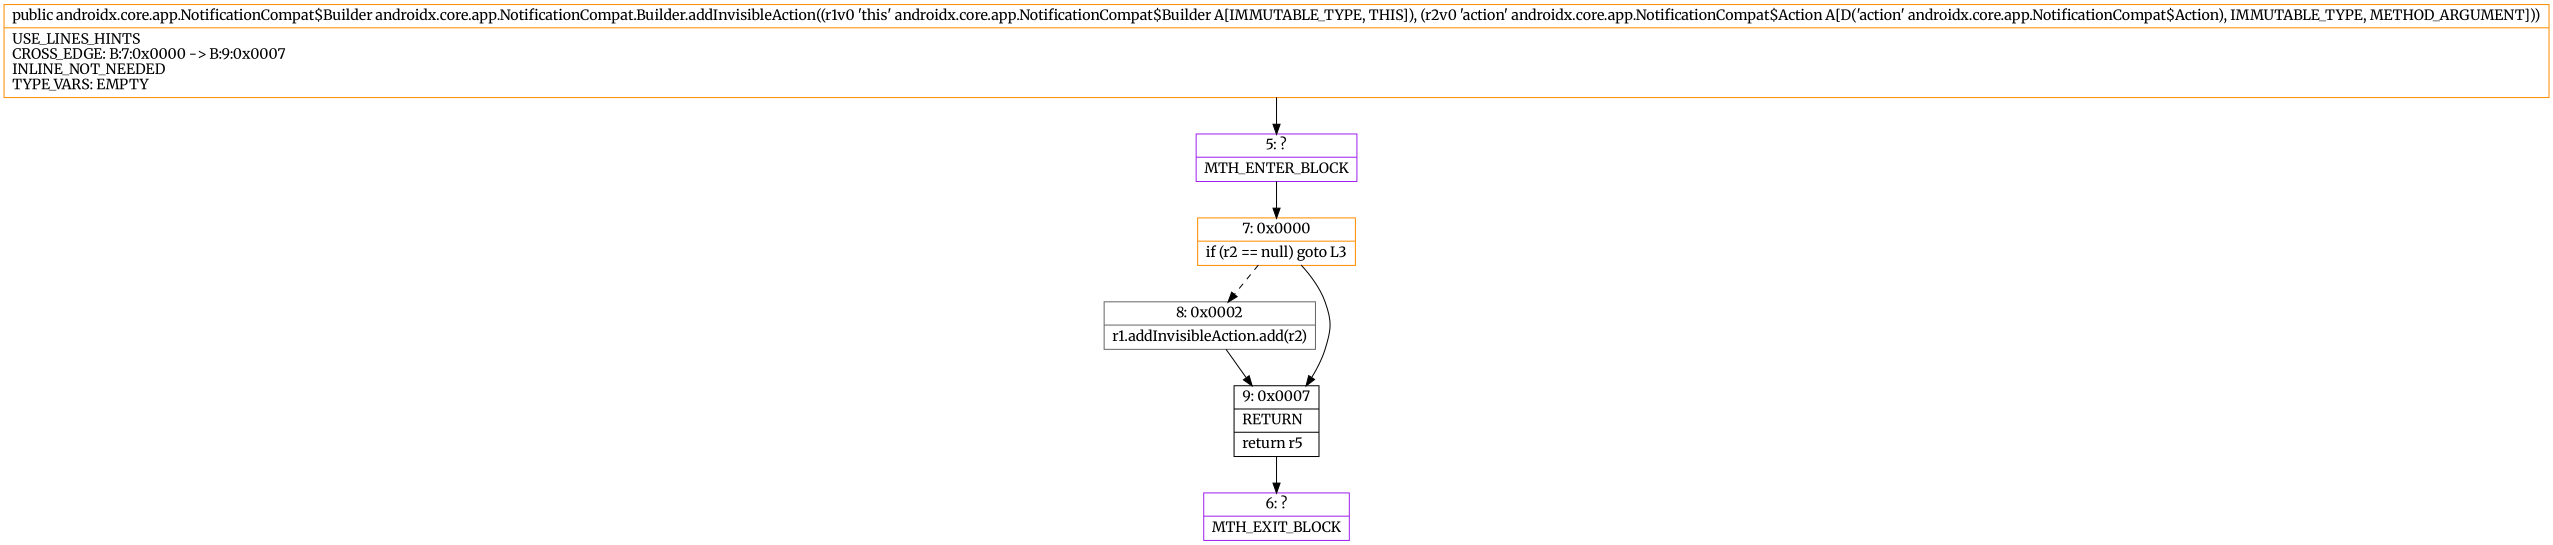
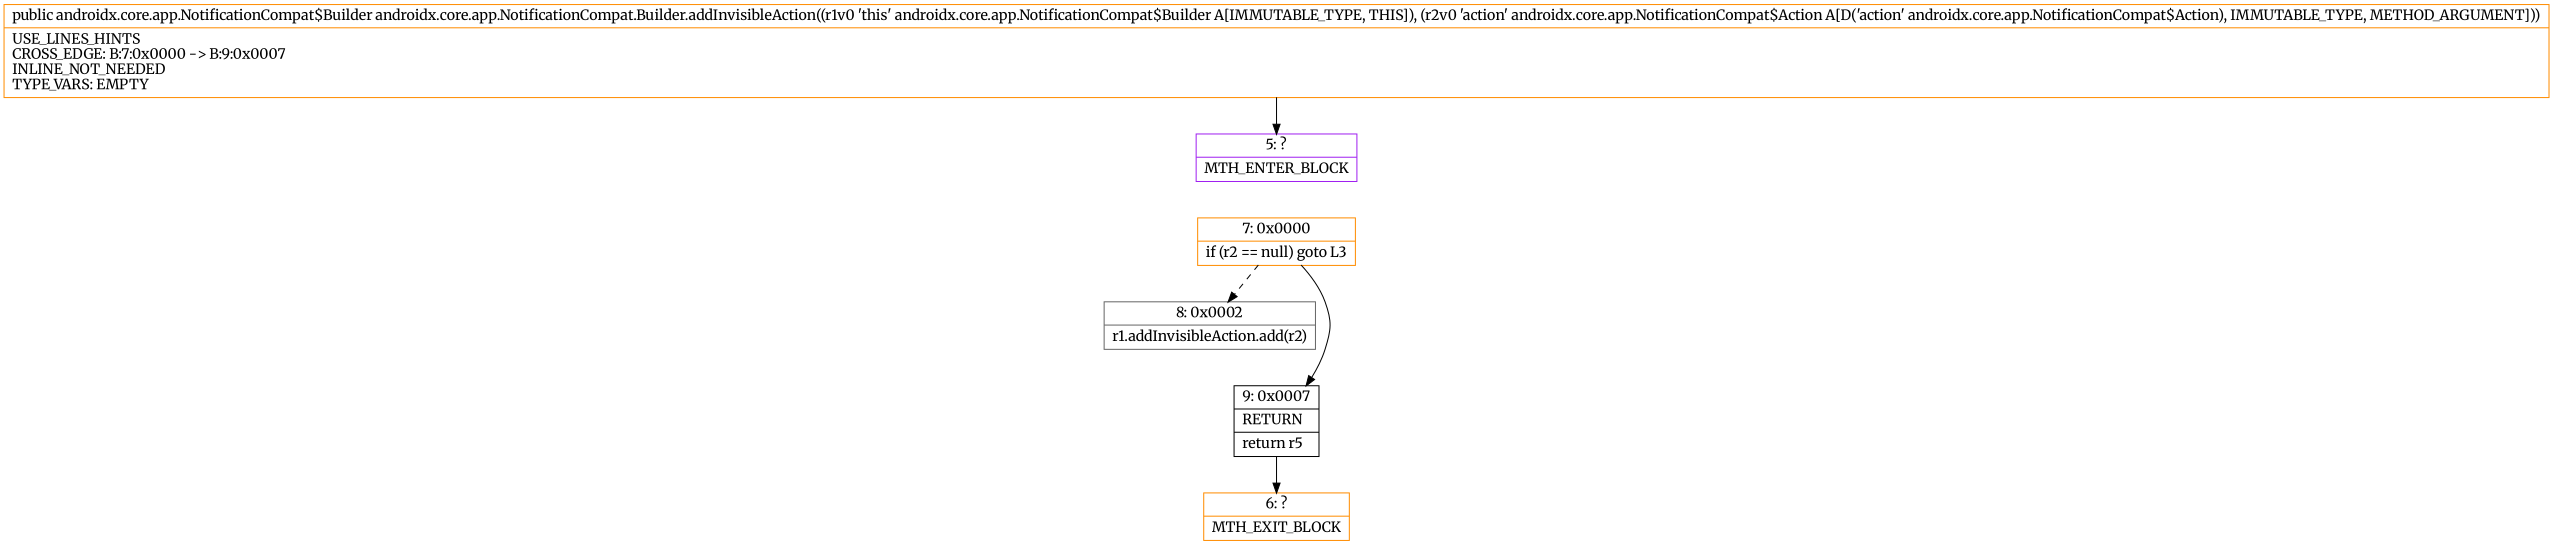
edge "5: ?" -> "7: 0x0000": removed
edge "8: 0x0002" -> "9: 0x0007": removed
node "6: ?": color purple -> darkorange
